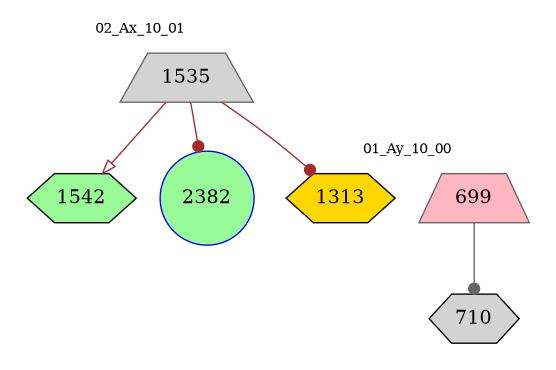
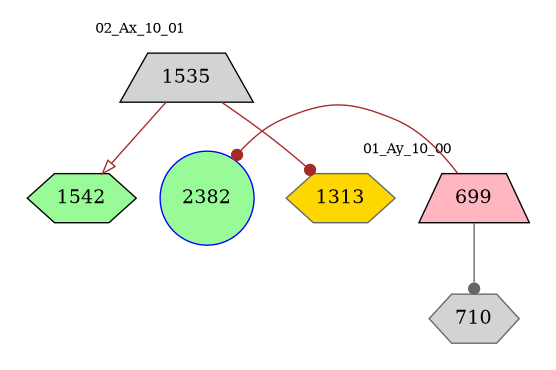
node "1535": color gray40 -> black
edge "1535" -> "2382": now "699" -> "2382"
node "1313": color black -> gray40
node "699": color gray40 -> black
node "710": color black -> gray40
